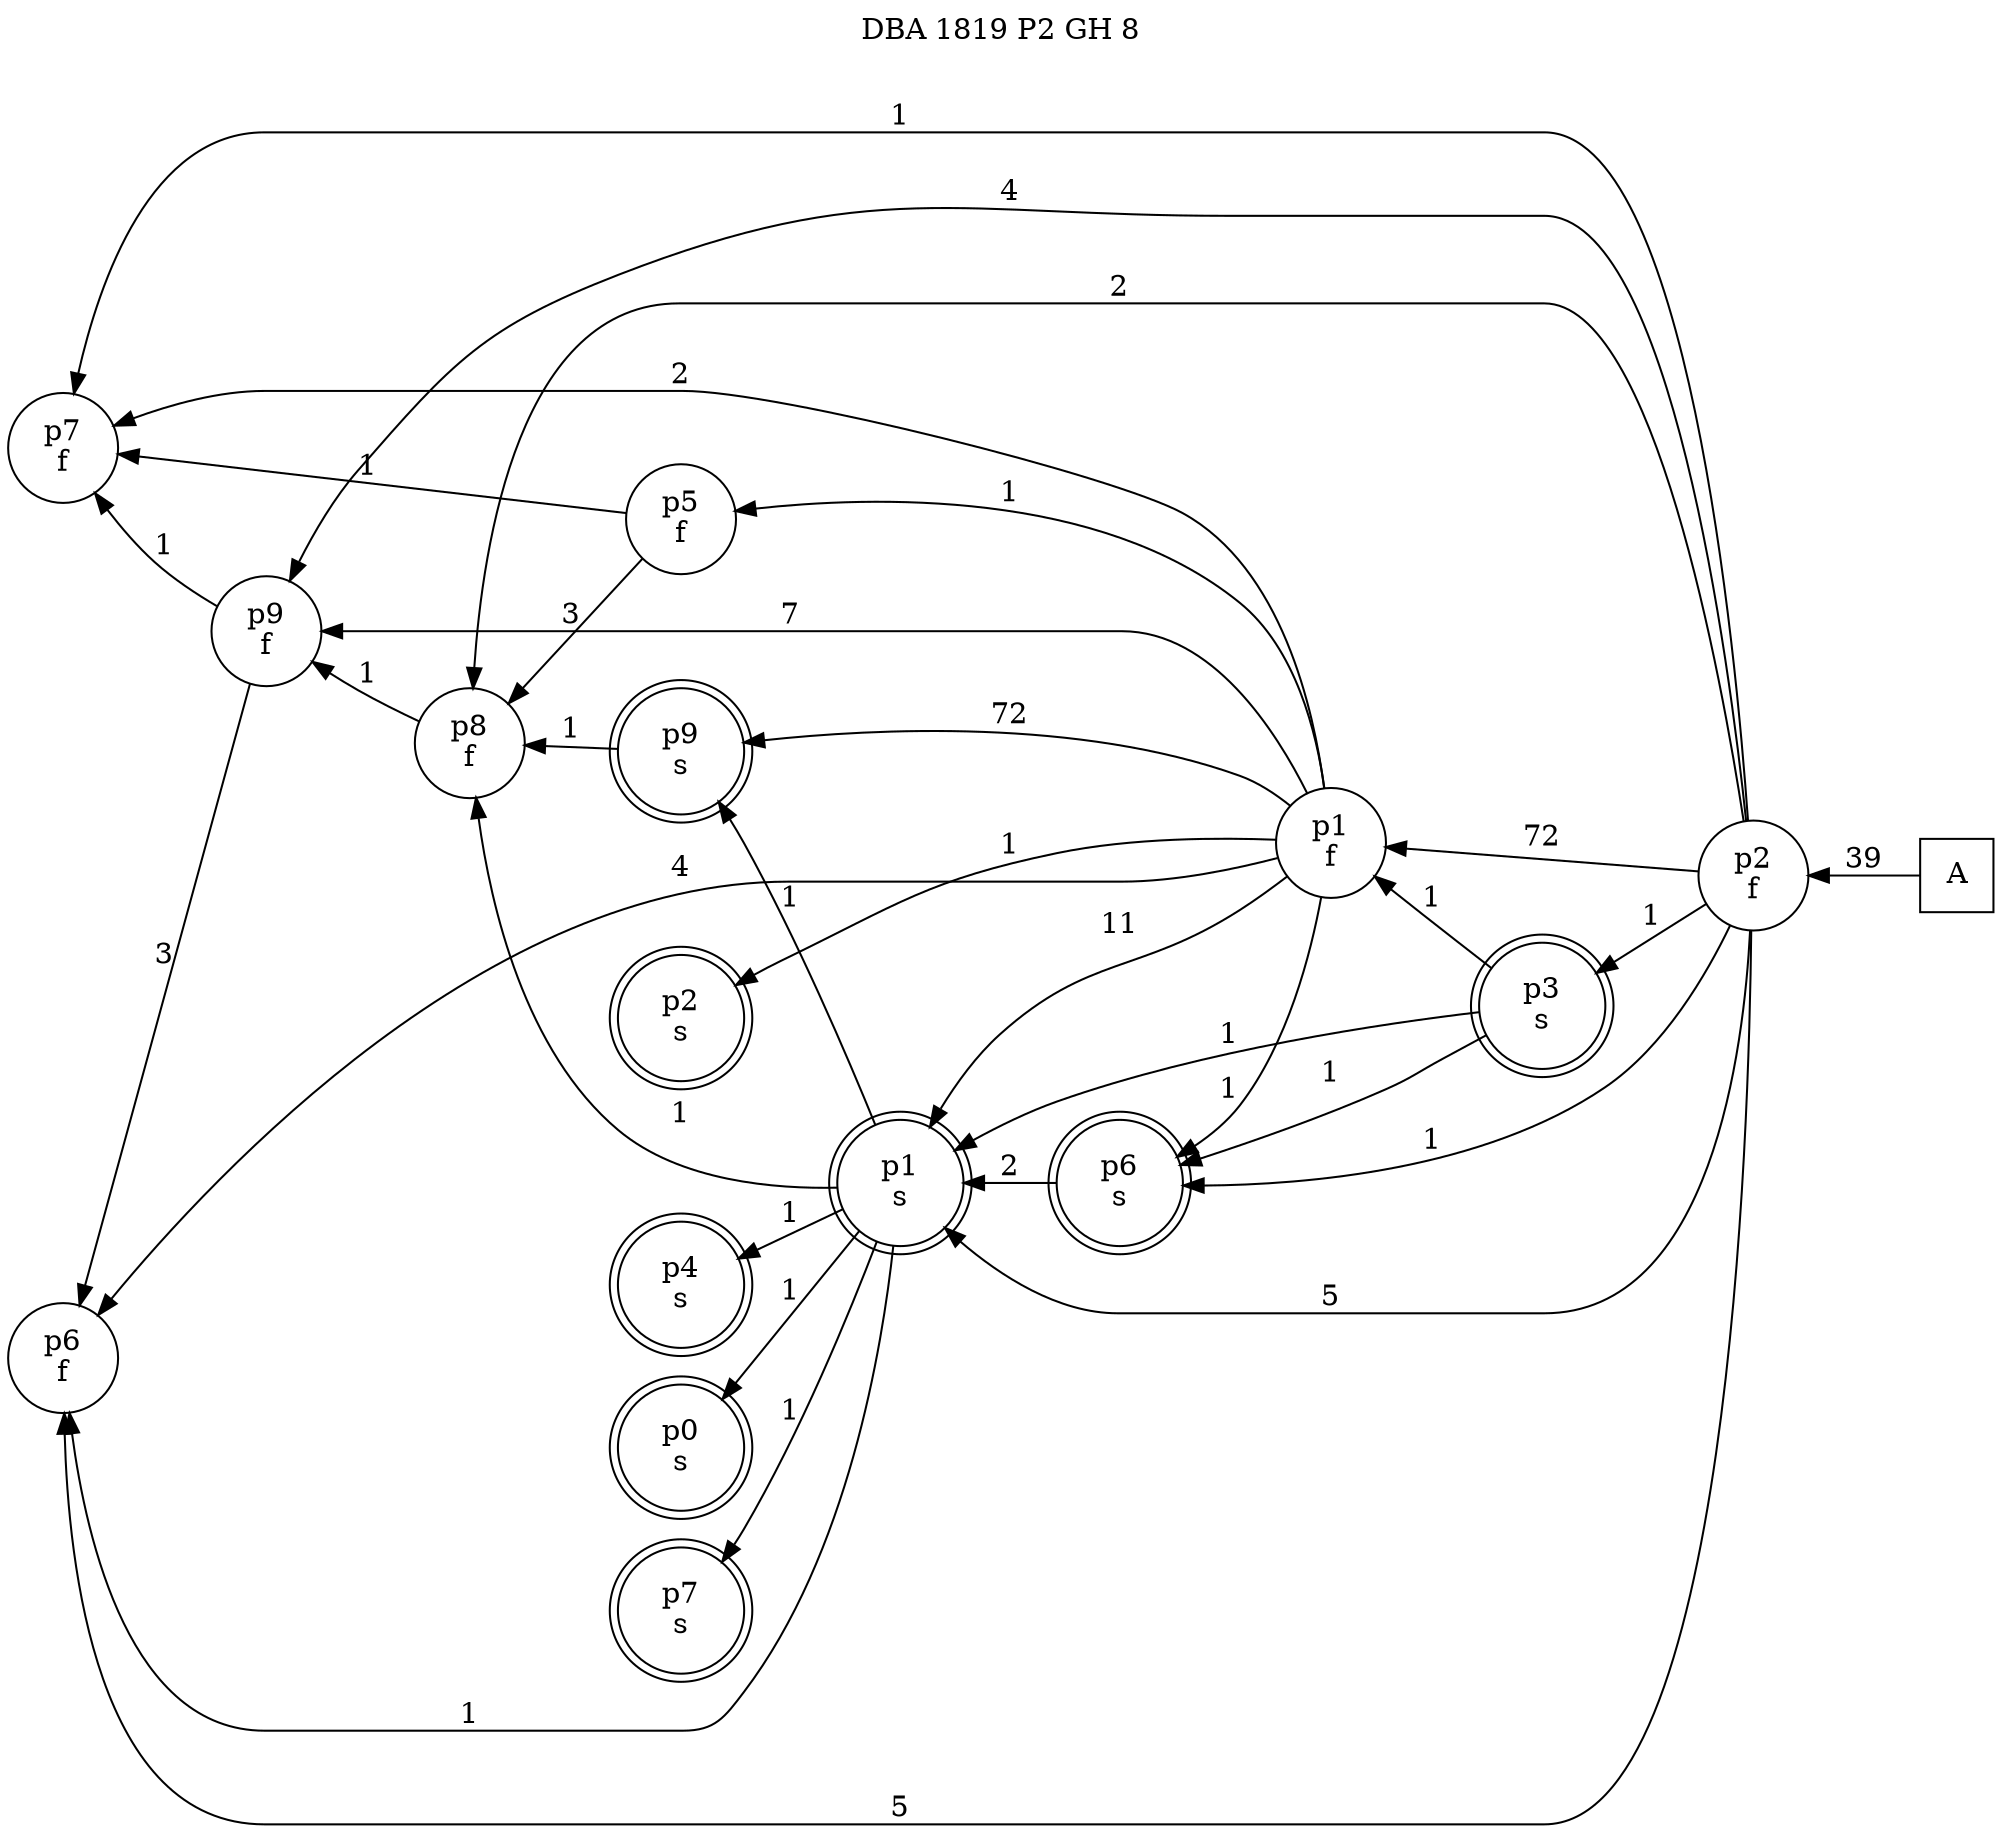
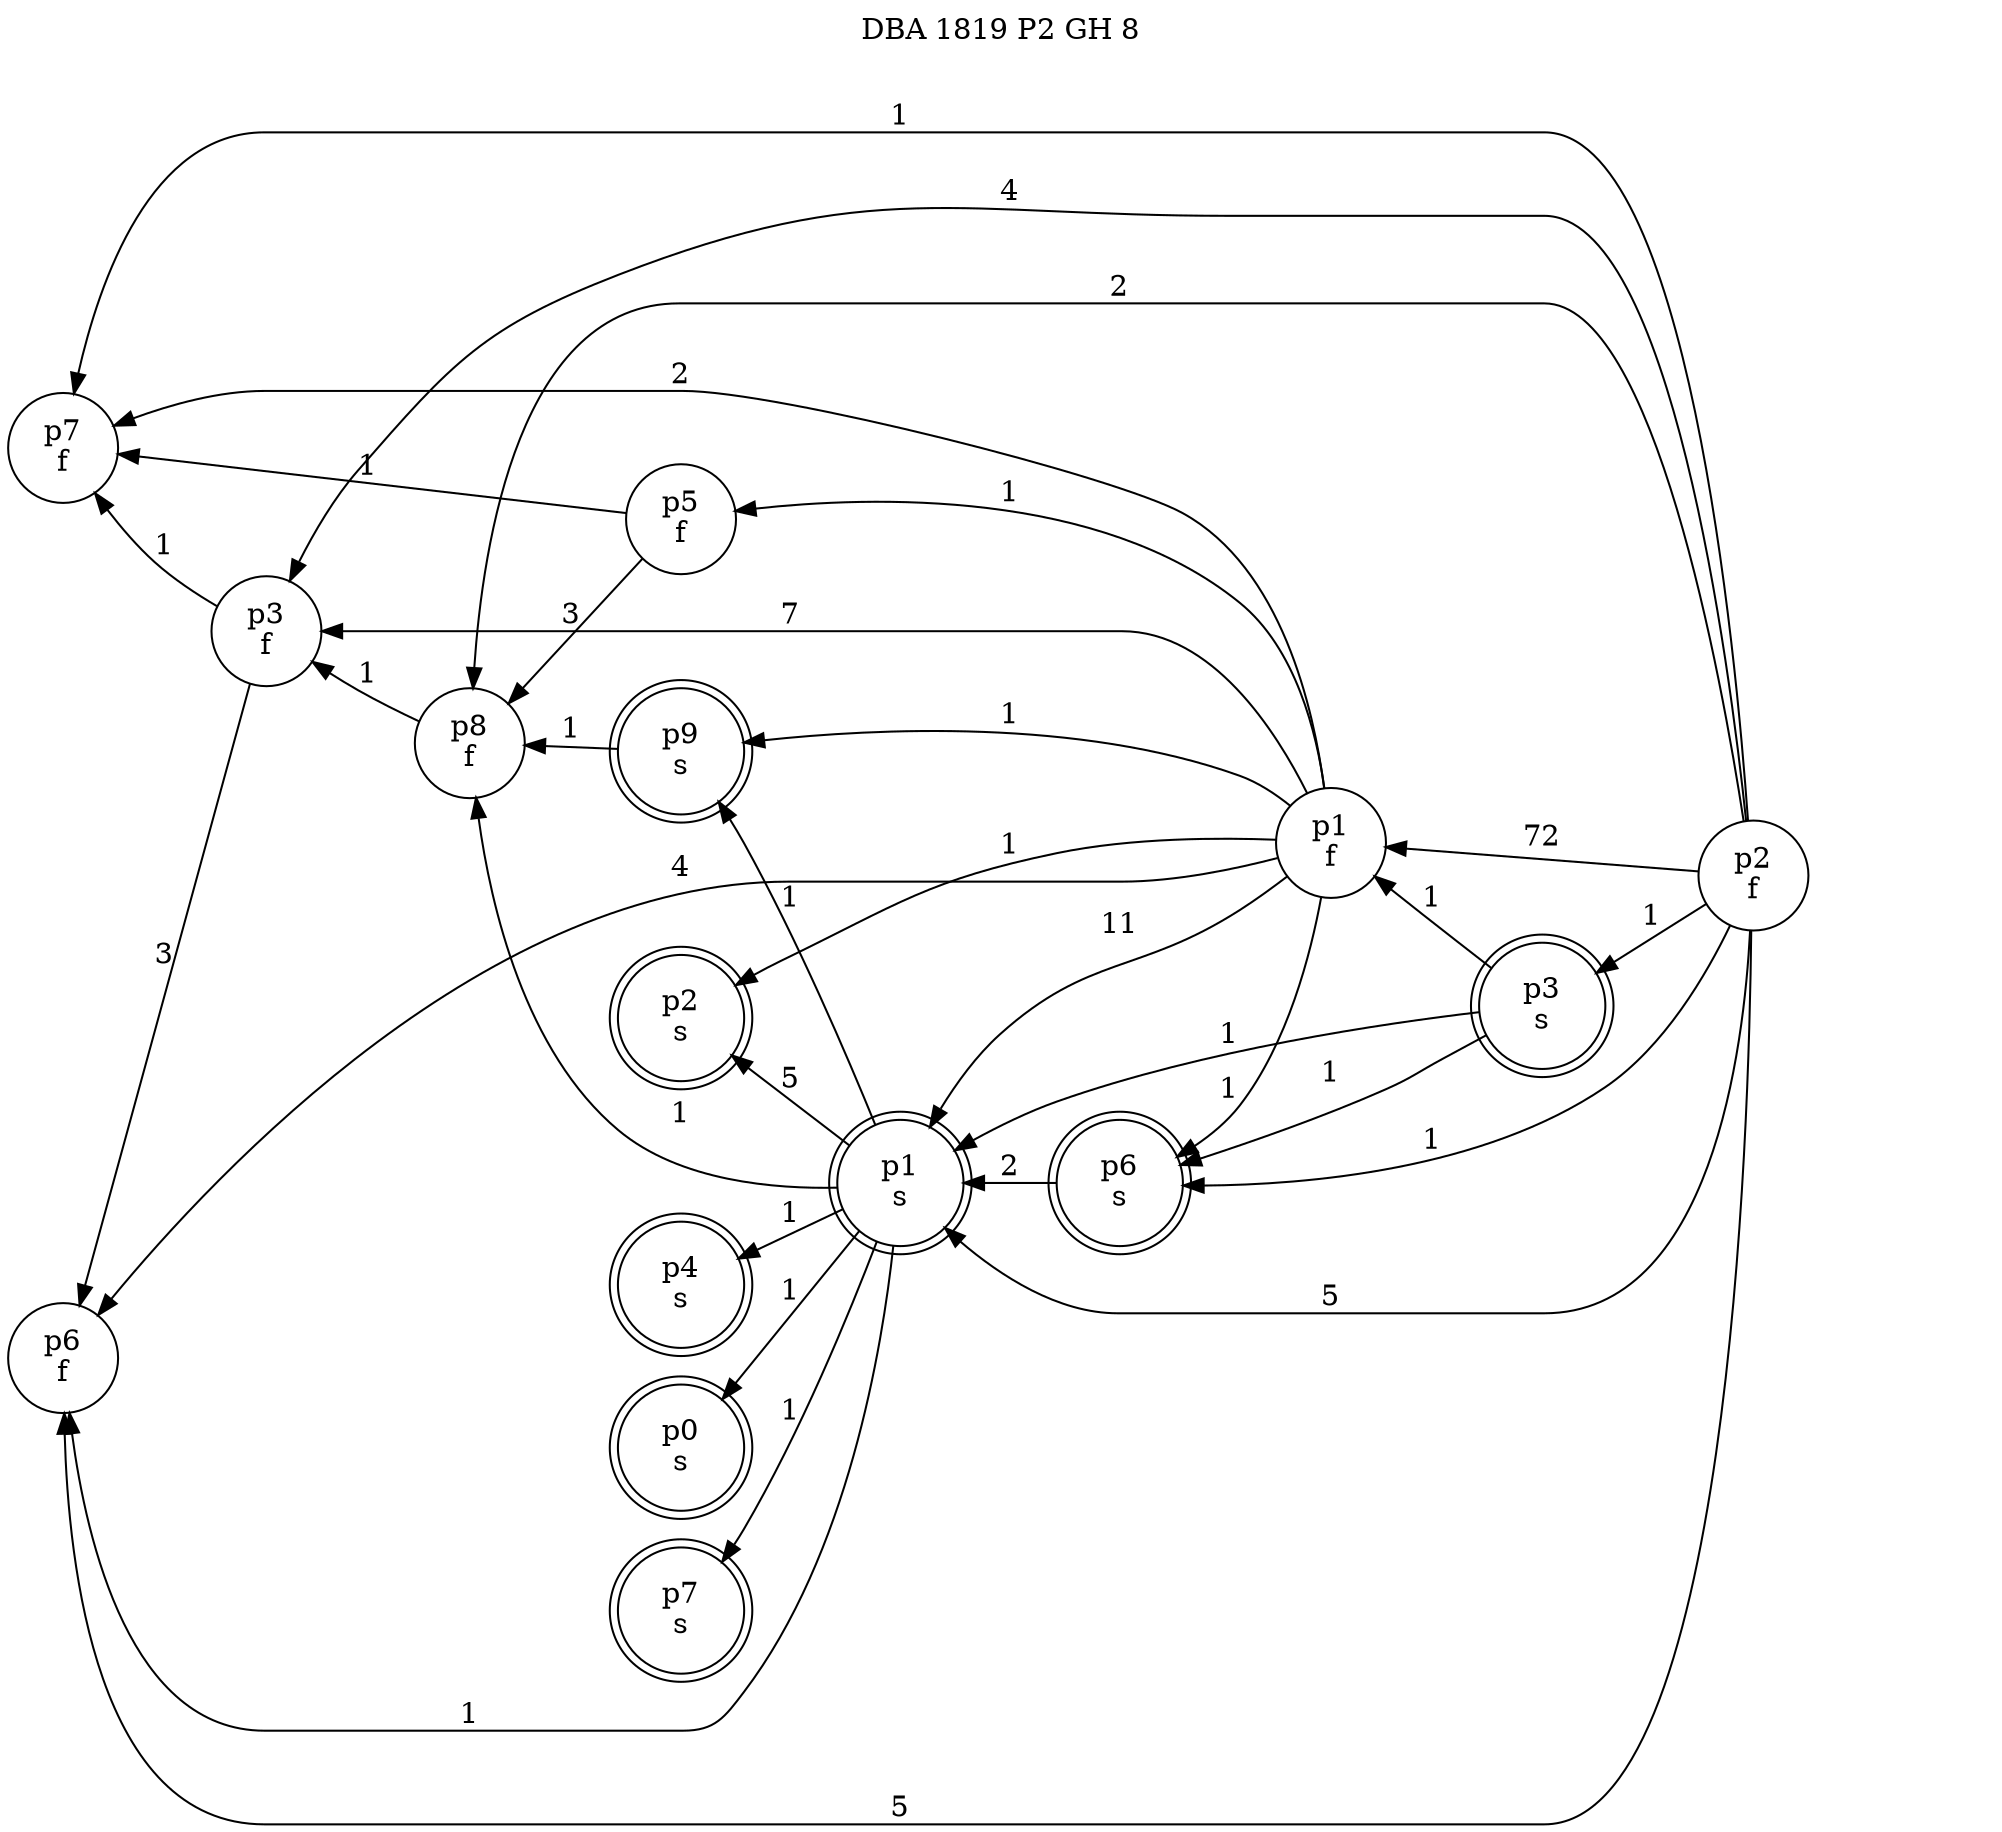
node "p9 f": label "p9 f" -> "p3 f"
edge "p1 f" -> "p9 s": label "72" -> "1"
node "A": removed
edge "p1 s" -> "p2 s": added, label "5"
